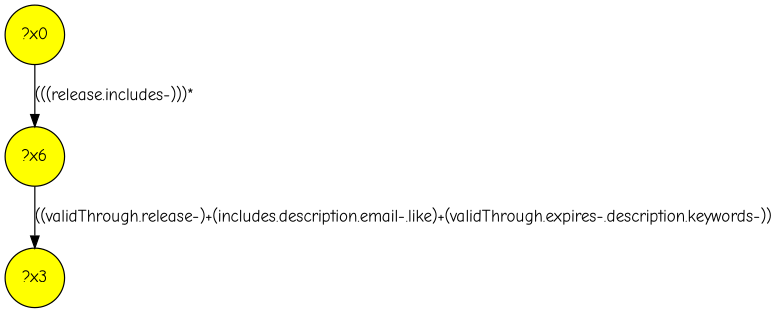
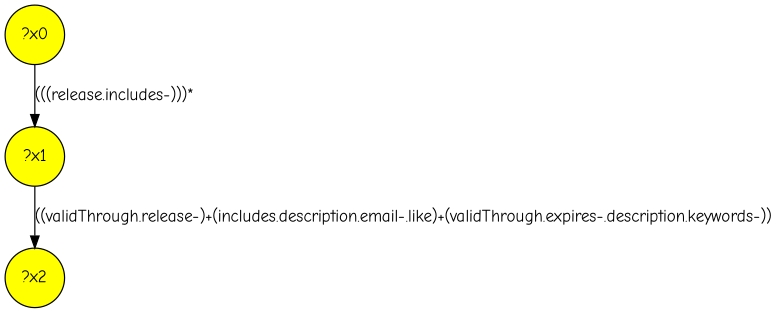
node "?x6": label "?x6" -> "?x1"
node "?x3": label "?x3" -> "?x2"
